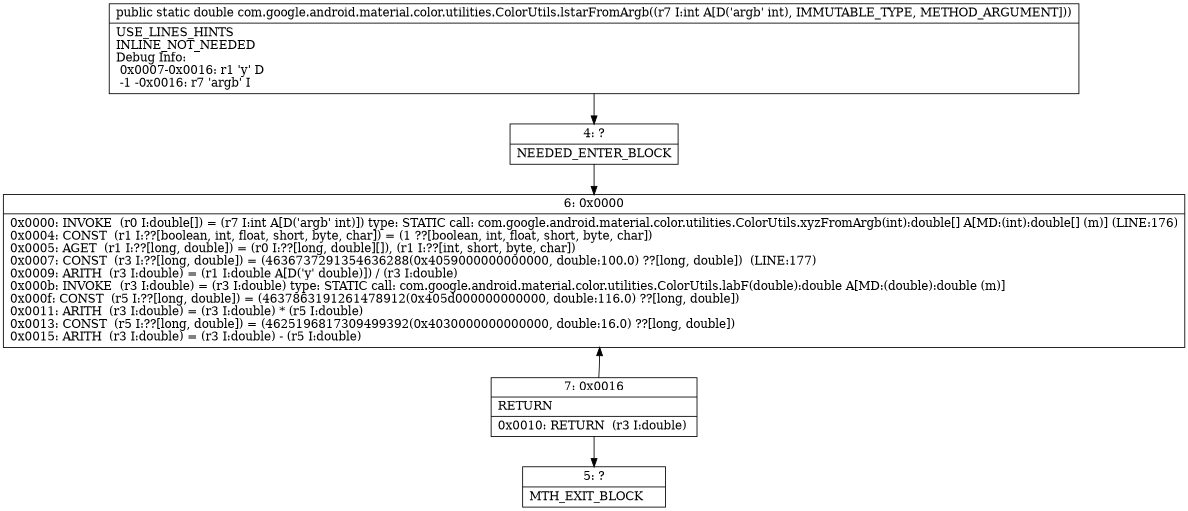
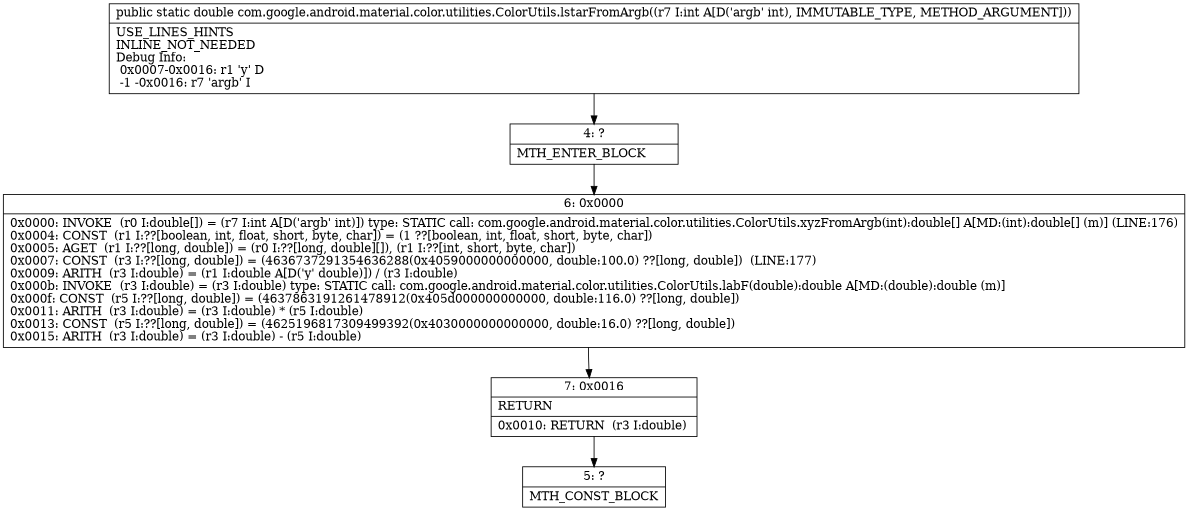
node "4: ?": text "NEEDED_ENTER_BLOCK" -> "MTH_ENTER_BLOCK"
edge "7: 0x0016" -> "6: 0x0000": reversed
node "5: ?": text "MTH_EXIT_BLOCK" -> "MTH_CONST_BLOCK"
